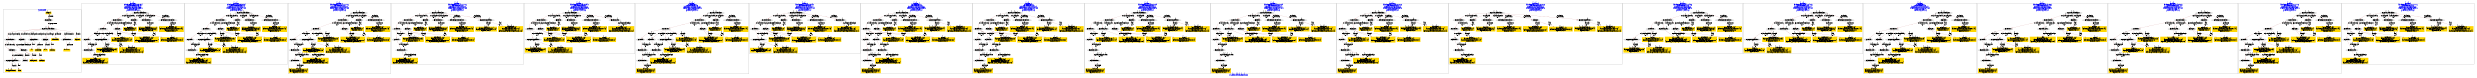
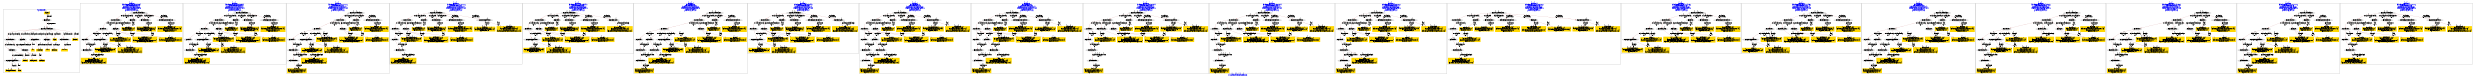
node "additionalInfo": label "additionalInfo" -> "object"
edge "E8_Acquisition1" -> "provenance": label "P3_has_note" -> "P3_has_dimension"
edge "E55_Type2" -> "enthnicity": label "label" -> "P2_has_type"
node "artist_uri": fillcolor lightgray -> gold
